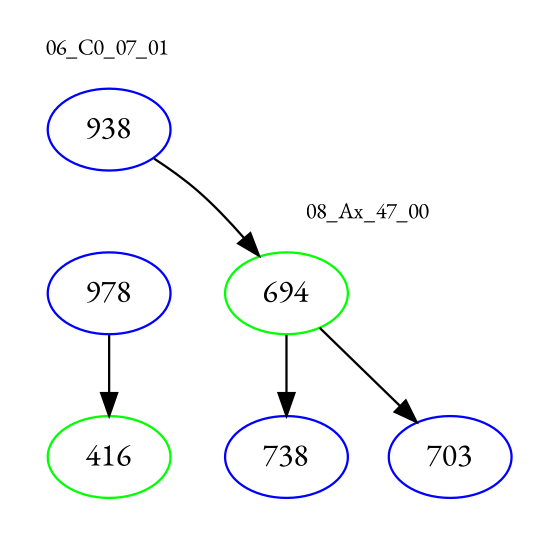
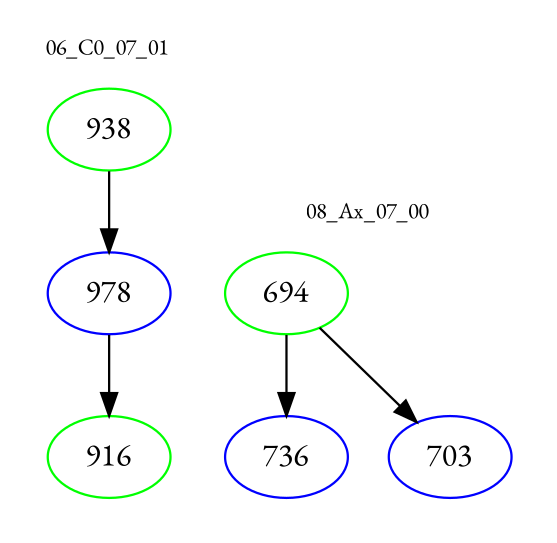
node "938": color blue -> green
edge "938" -> "694": now "938" -> "978"
cluster "08_Ax_47_00": label "08_Ax_47_00" -> "08_Ax_07_00"
node "416": label "416" -> "916"
node "738": label "738" -> "736"
